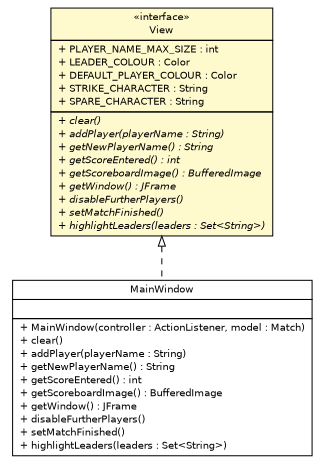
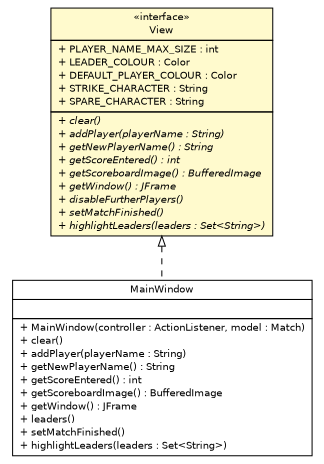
node "MainWindow": text "+ disableFurtherPlayers()" -> "+ leaders()"
